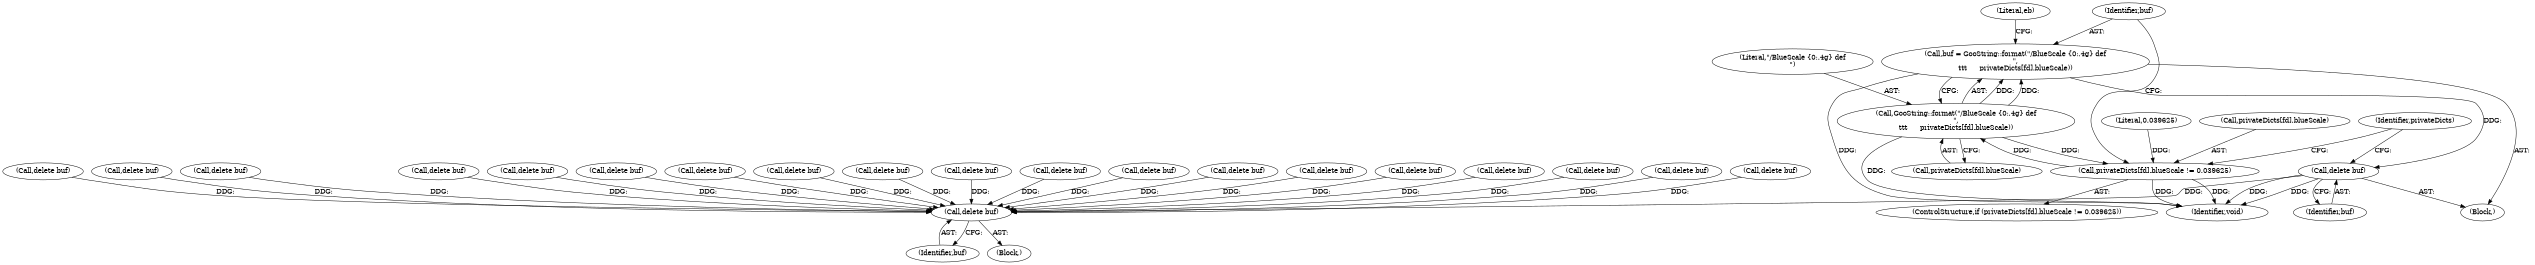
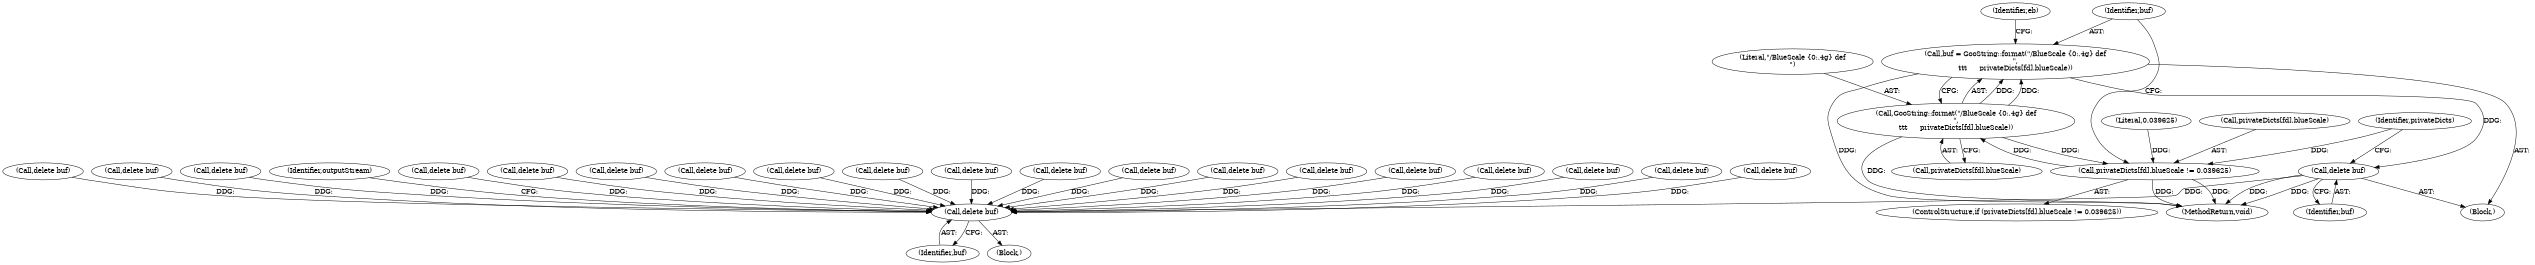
node "(Literal,eb)": label "(Literal,eb)" -> "(Identifier,eb)"
edge "(Identifier,privateDicts)" -> "(Call,privateDicts[fd].blueScale != 0.039625)": label "CFG: " -> "DDG: "
node "(Identifier,outputStream)": added
node "(Identifier,void)": label "(Identifier,void)" -> "(MethodReturn,void)"
